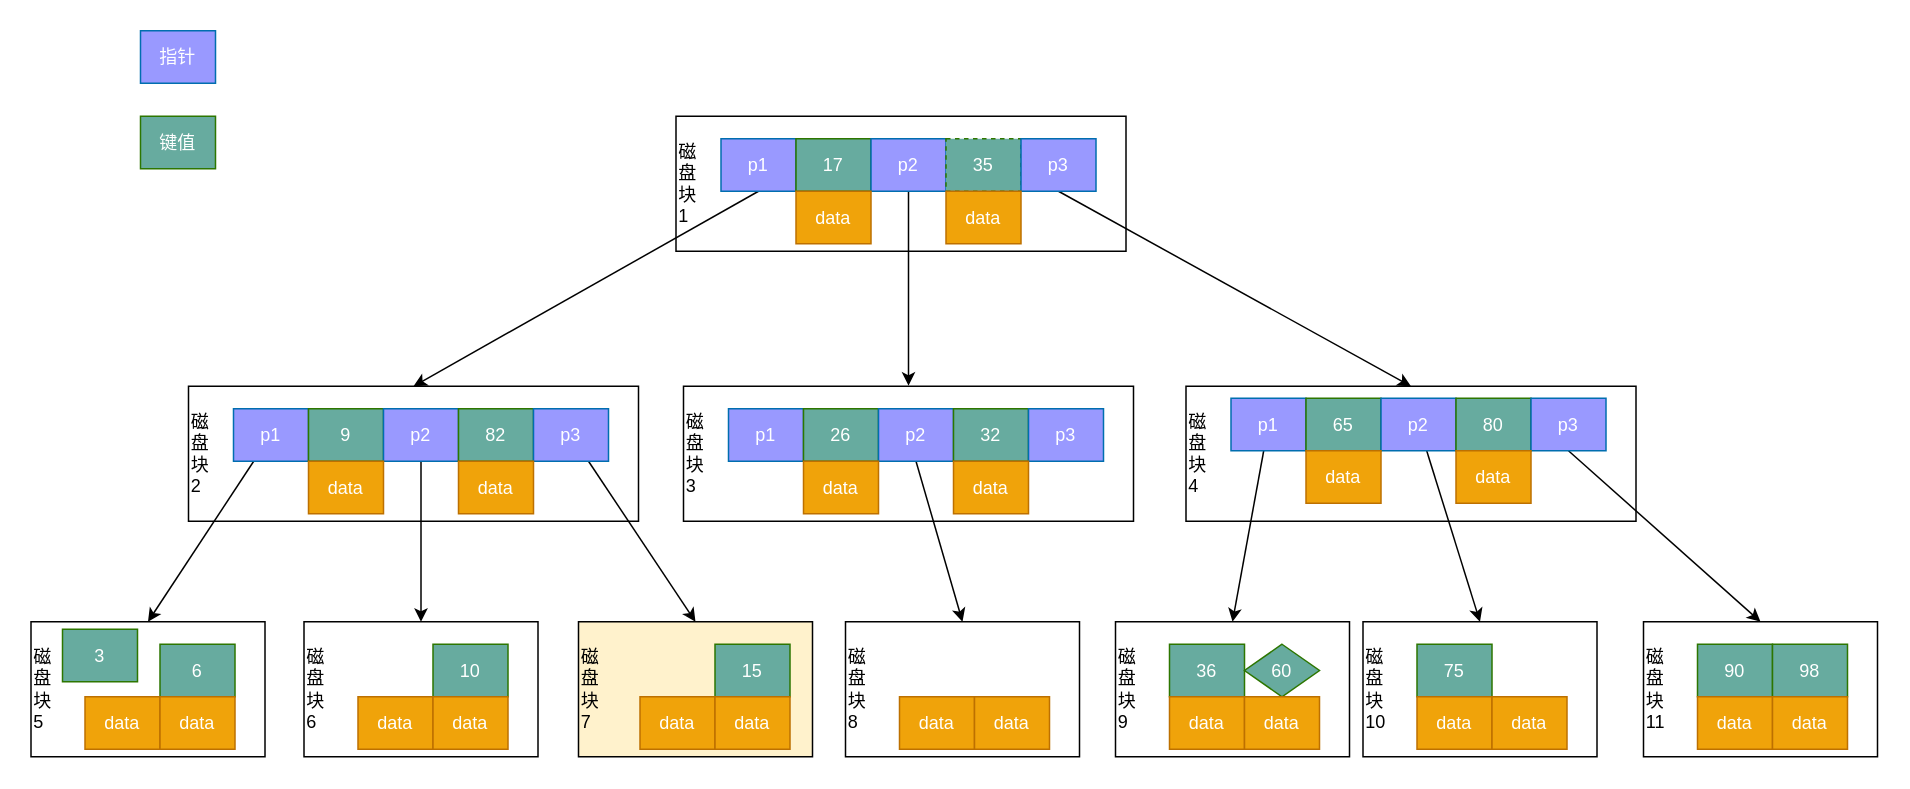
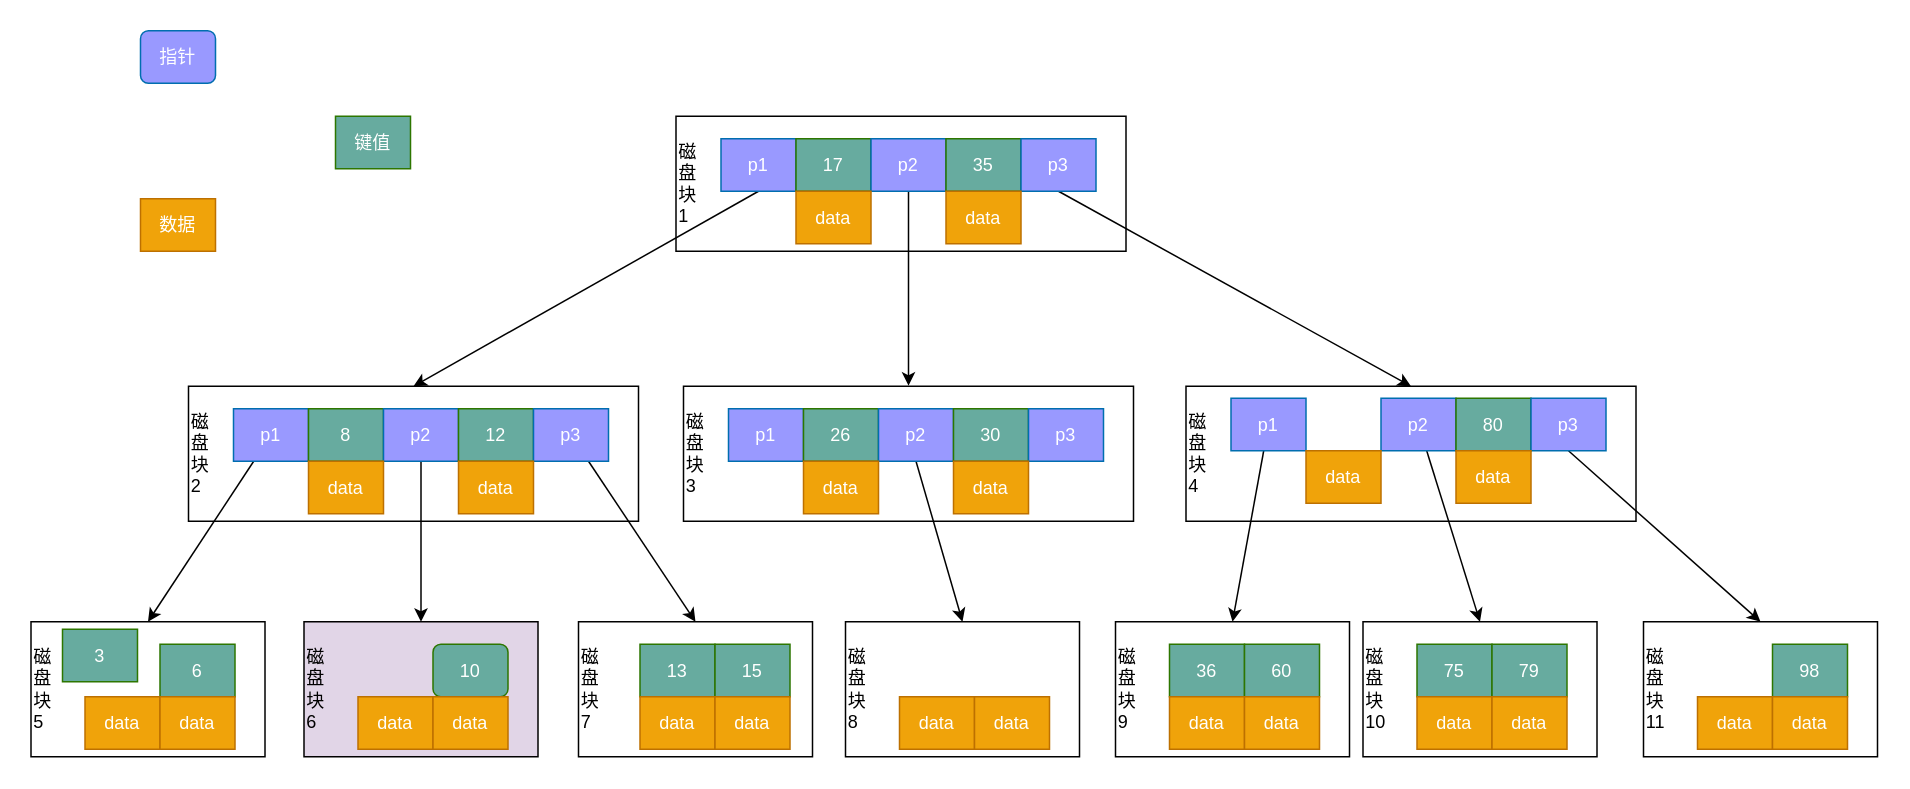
node "指针": shape rectangle -> rounded rectangle
node "键值": moved (178, 143) -> (373, 143)
node "35": style dashed -> solid
node "数据": added
node "65": removed
node "9": label "9" -> "8"
node "82": label "82" -> "12"
node "32": label "32" -> "30"
node "10": shape rectangle -> rounded rectangle
node "13": added
node "60": shape diamond -> rectangle
node "79": added
node "90": removed
node "磁 盘 块 6": fillcolor #ffffff -> #e1d5e7
node "磁 盘 块 7": fillcolor #fff2cc -> #ffffff
